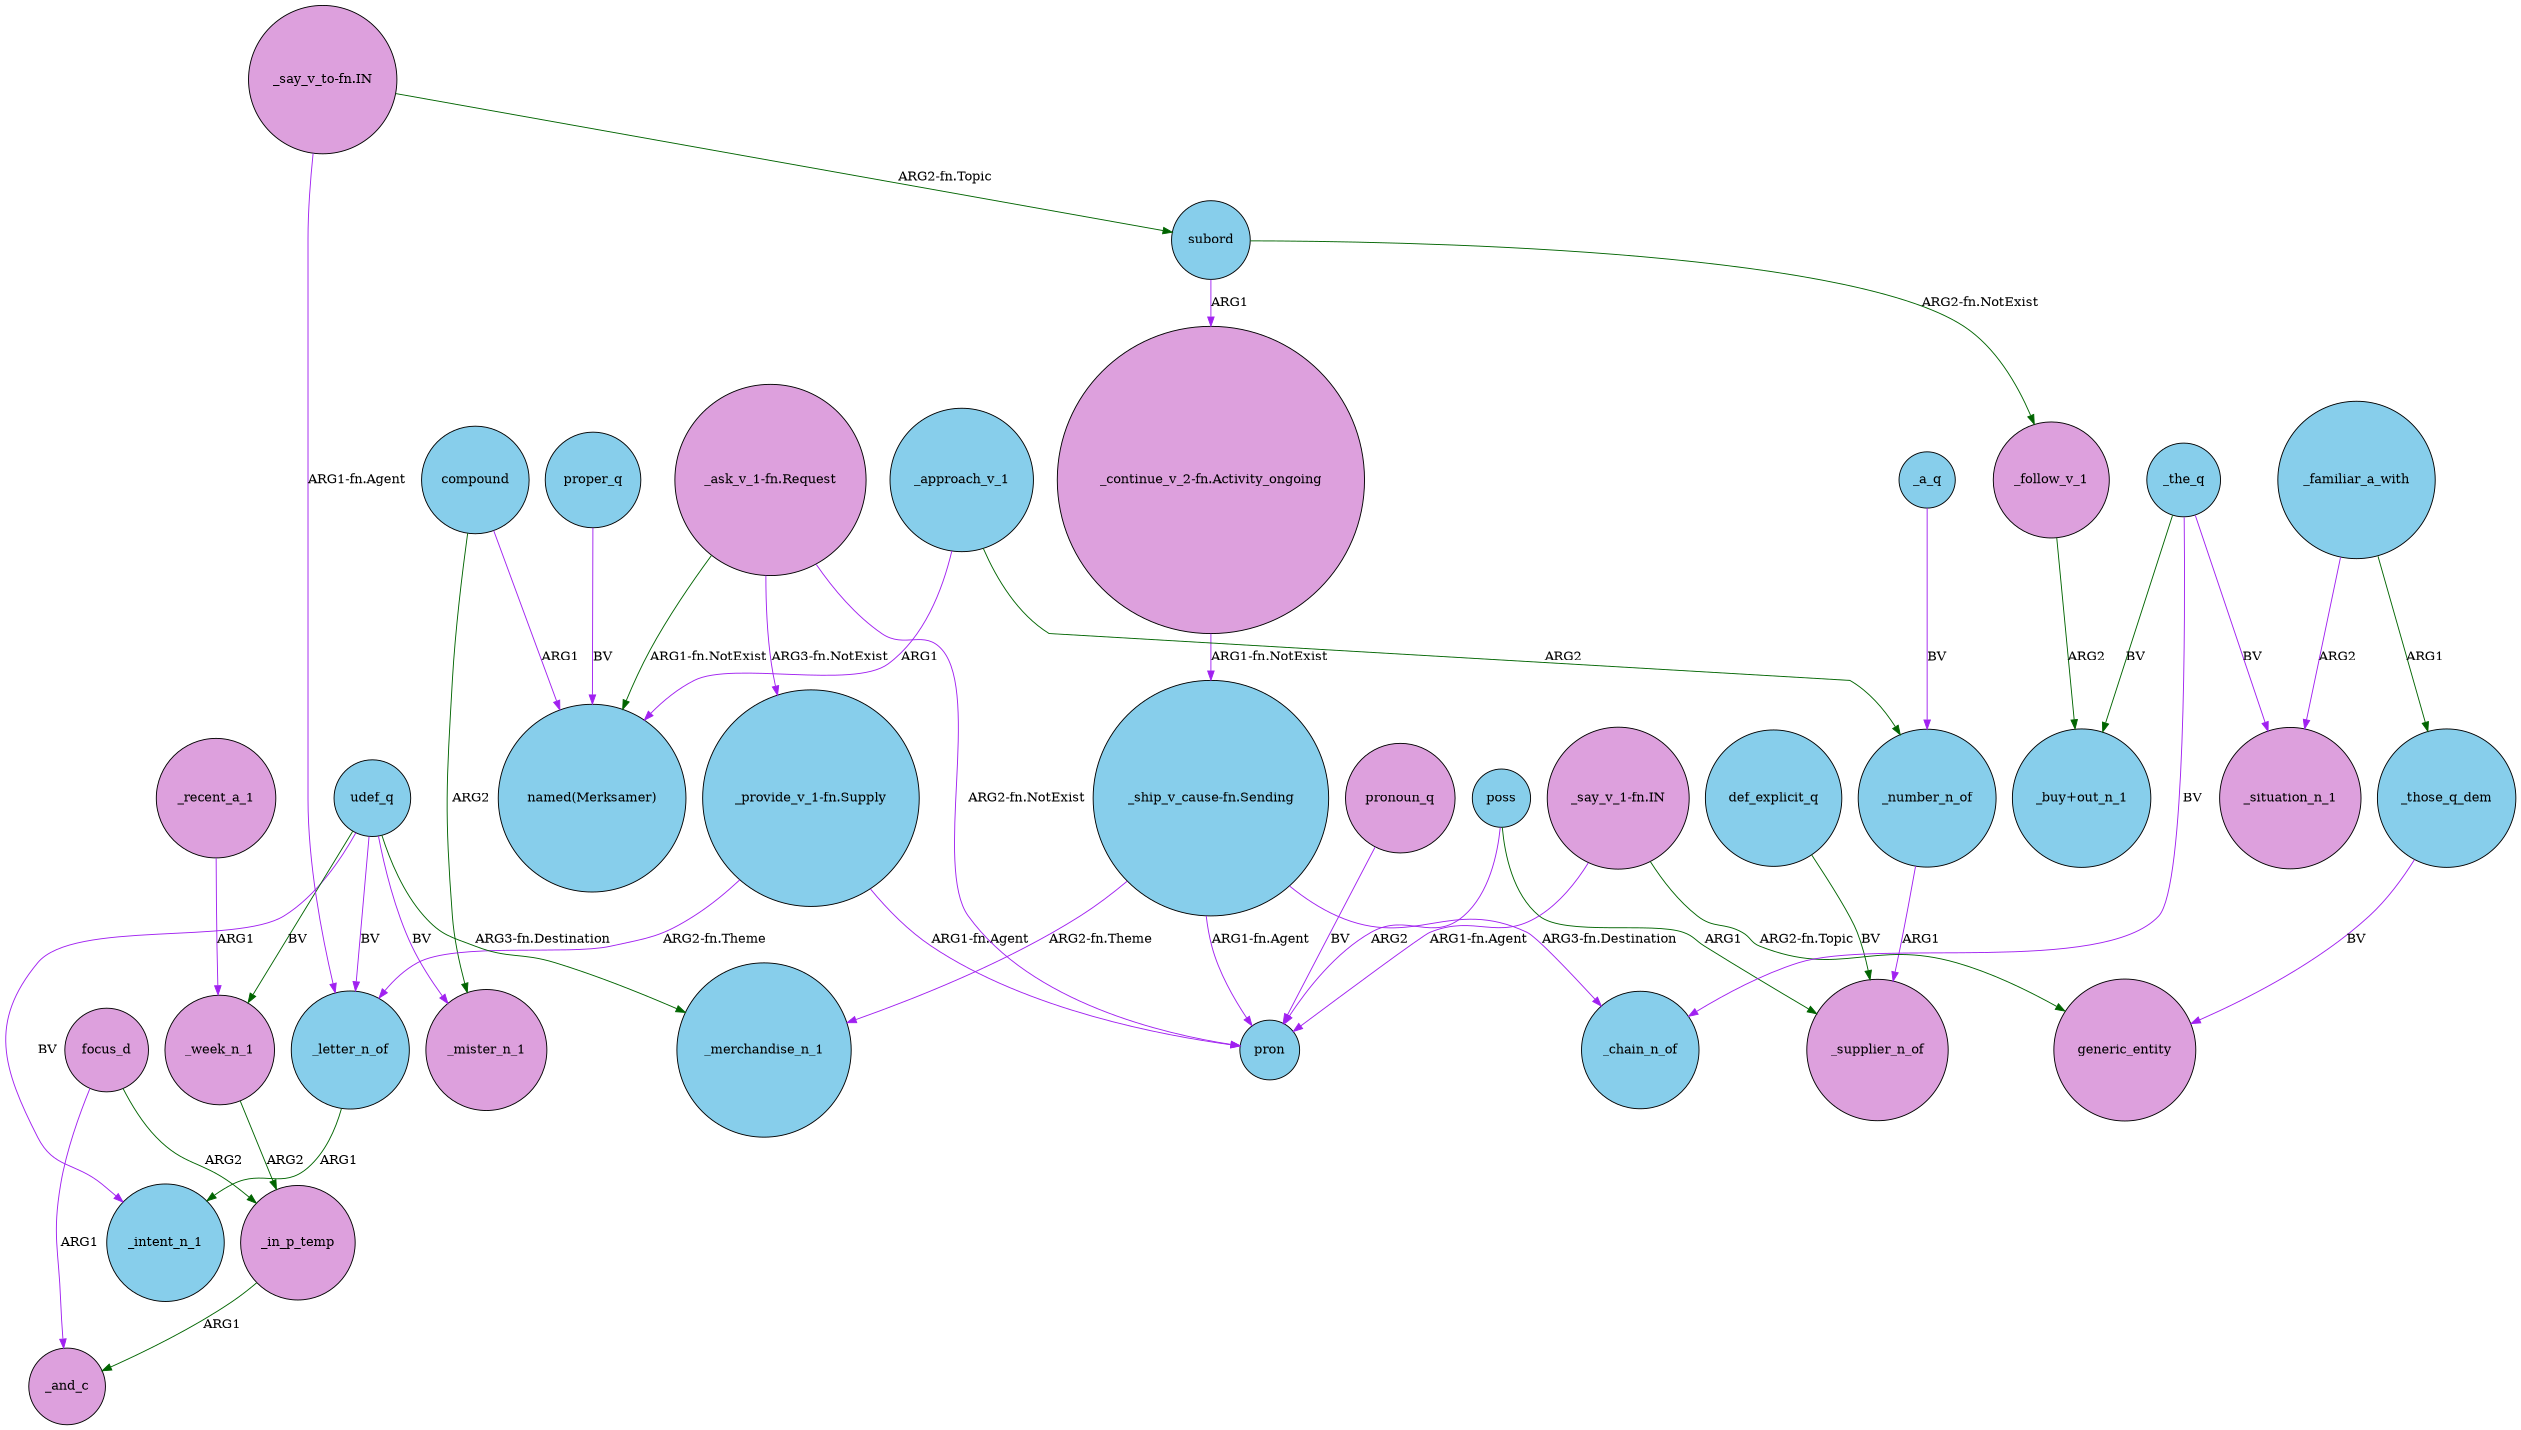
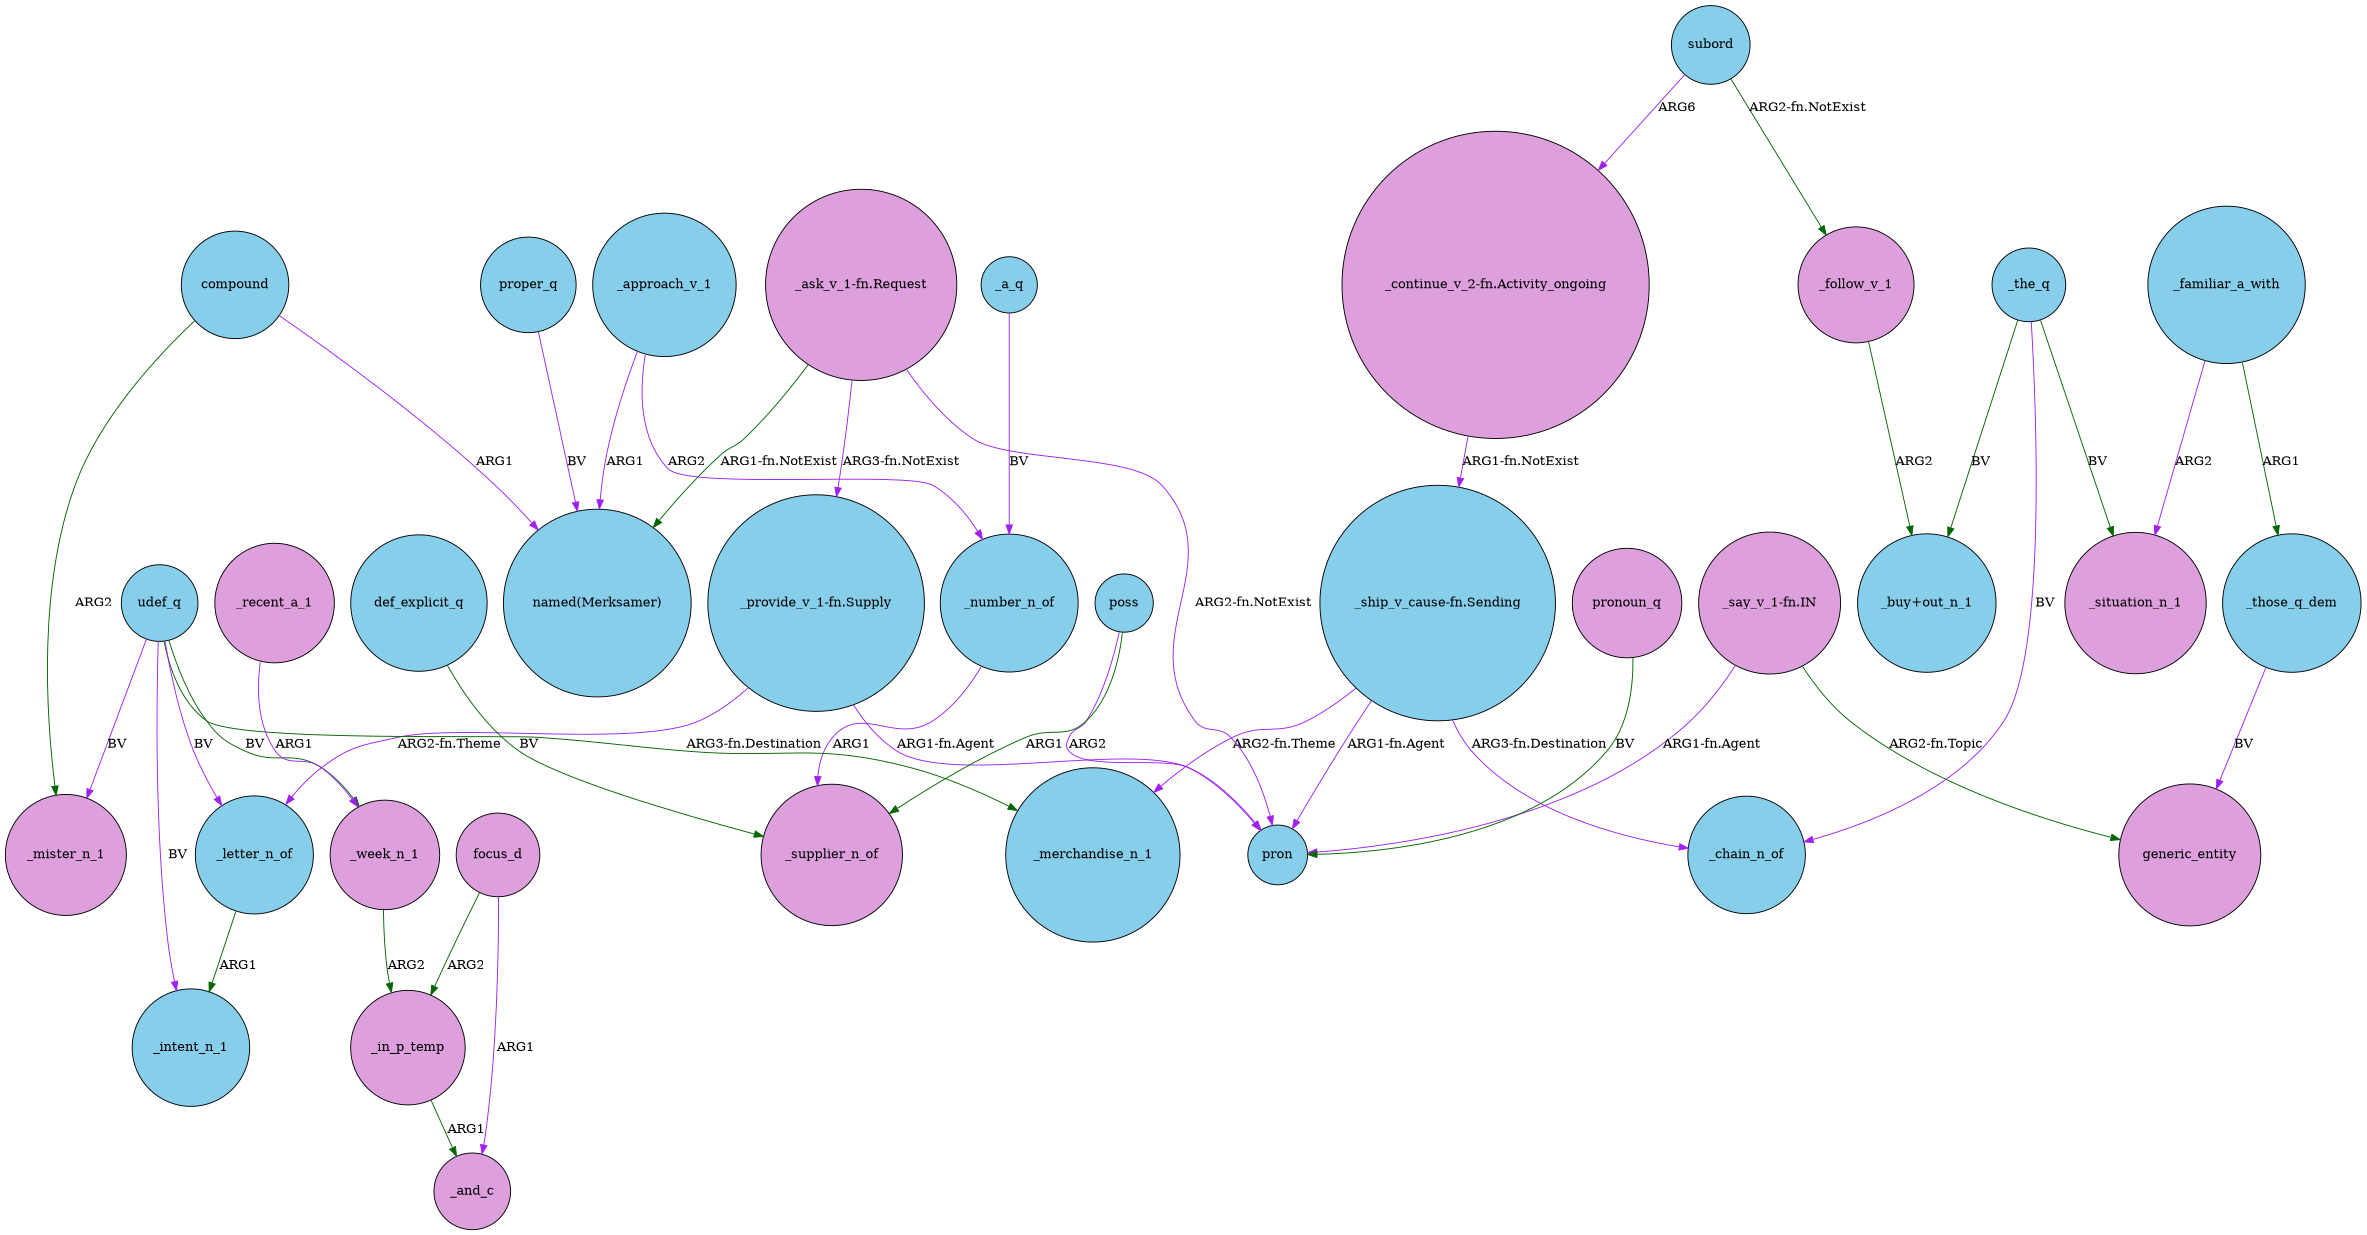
node "_say_v_to-fn.IN": removed
edge "subord" -> "_continue_v_2-fn.Activity_ongoing": label "ARG1" -> "ARG6"
edge "_the_q" -> "_situation_n_1": color purple -> darkgreen
edge "_approach_v_1" -> "_number_n_of": color darkgreen -> purple
edge "pronoun_q" -> "pron": color purple -> darkgreen
